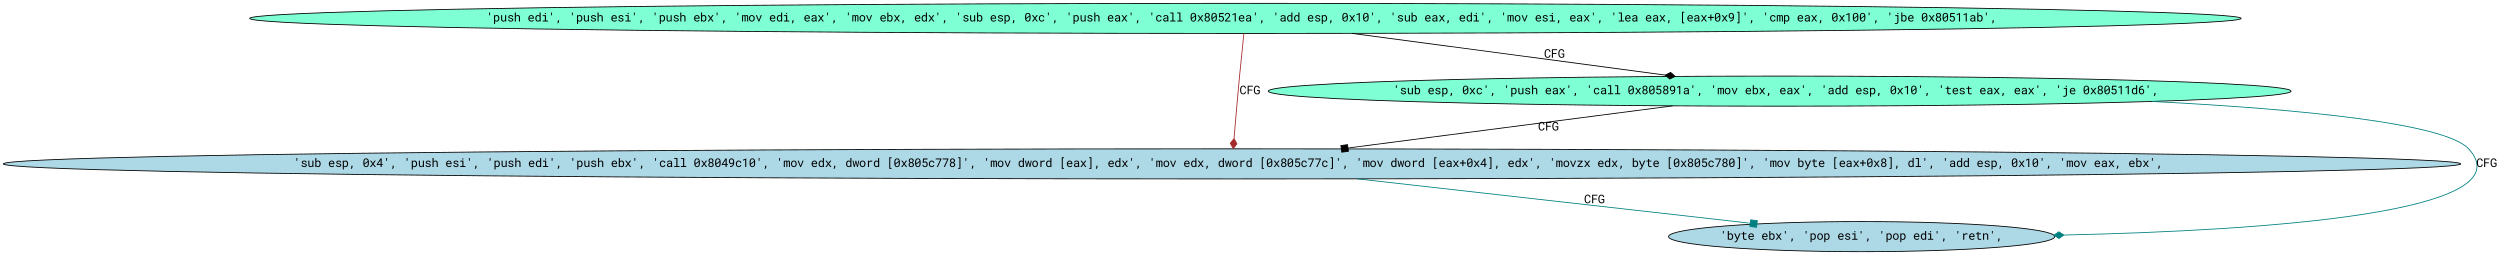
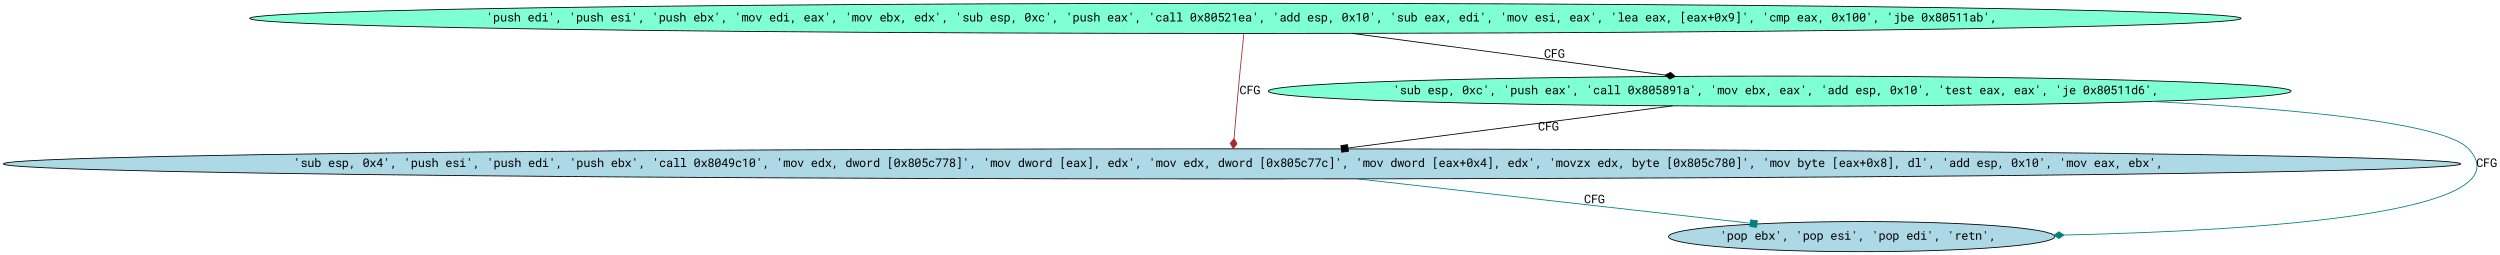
node "'byte ebx', 'pop esi', 'pop edi', 'retn',": label "'byte ebx', 'pop esi', 'pop edi', 'retn'," -> "'pop ebx', 'pop esi', 'pop edi', 'retn',"
